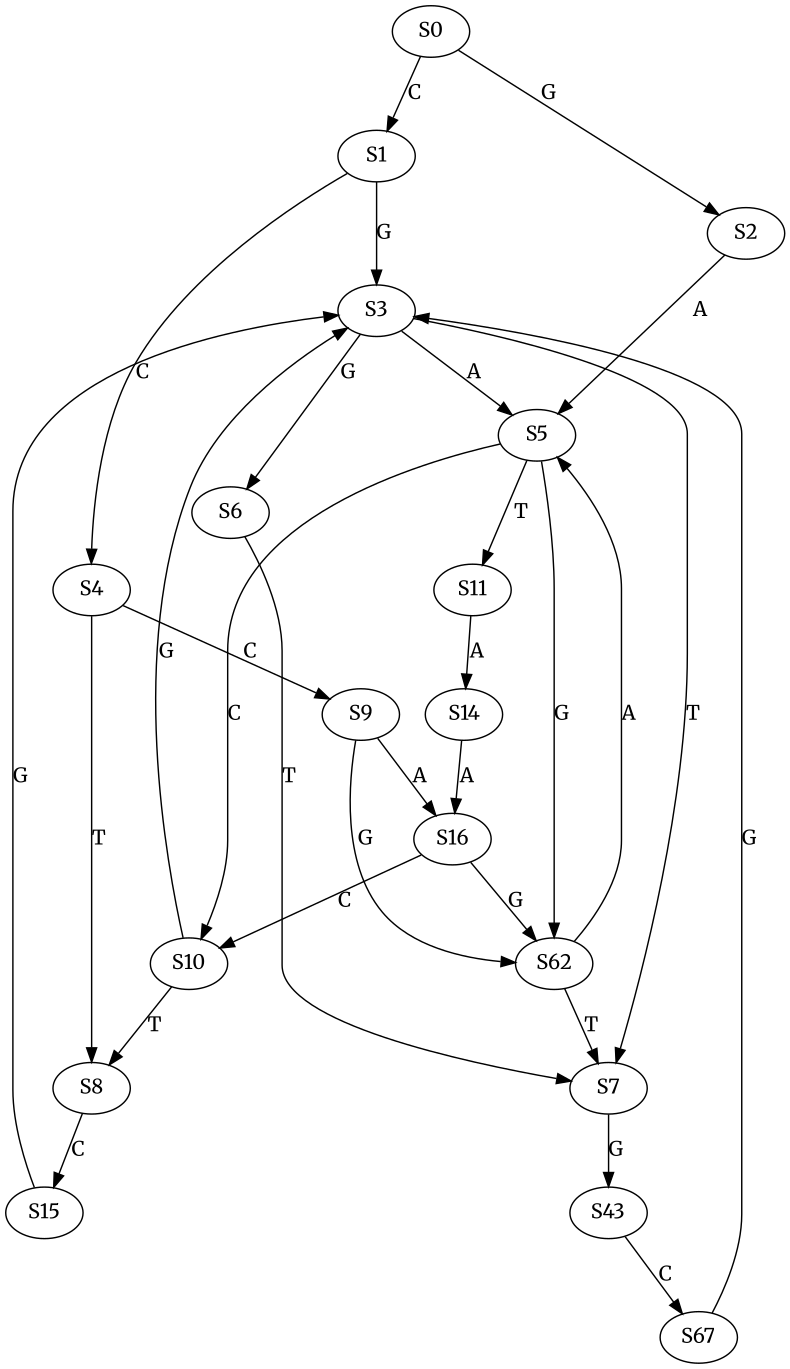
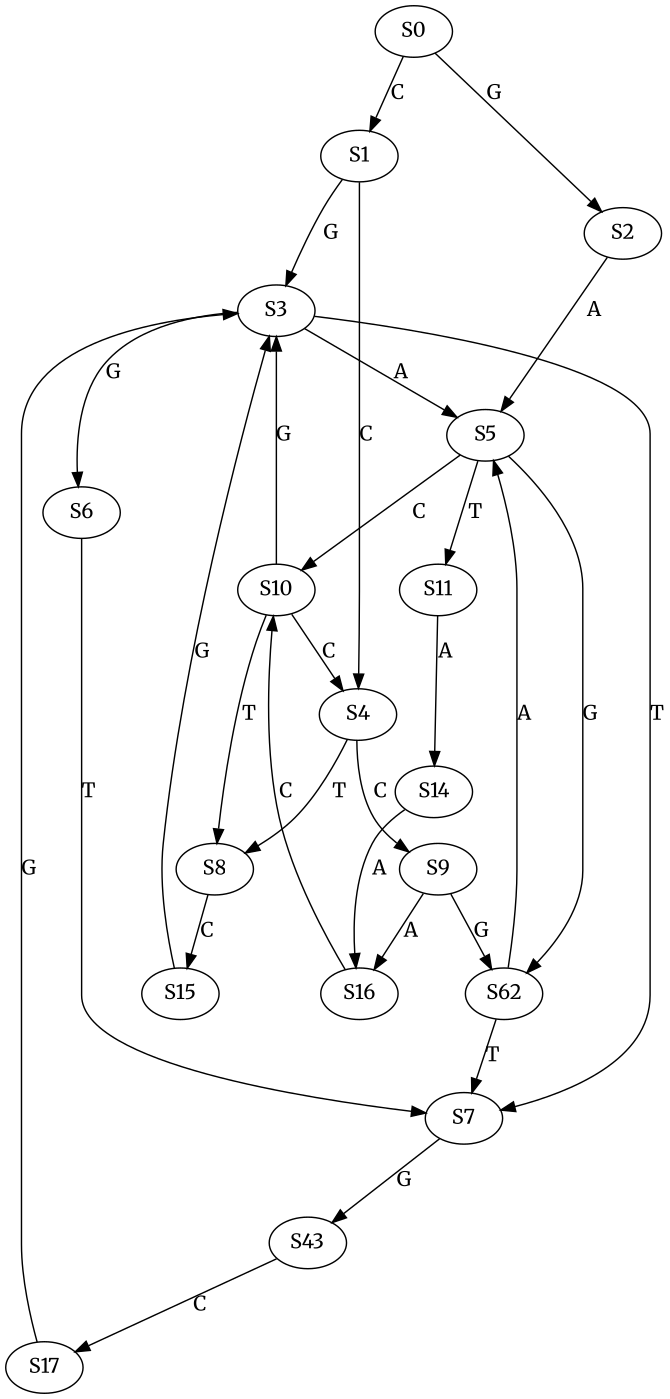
edge "S10" -> "S4": added, label "C"
edge "S16" -> "S62": removed, label "G"
node "S67": label "S67" -> "S17"
